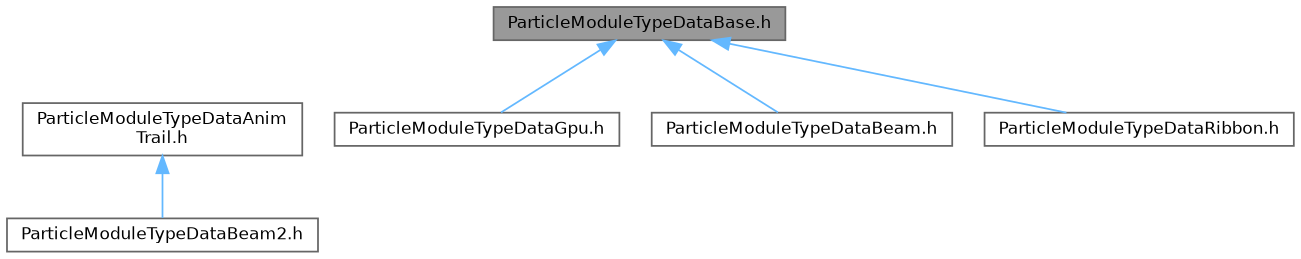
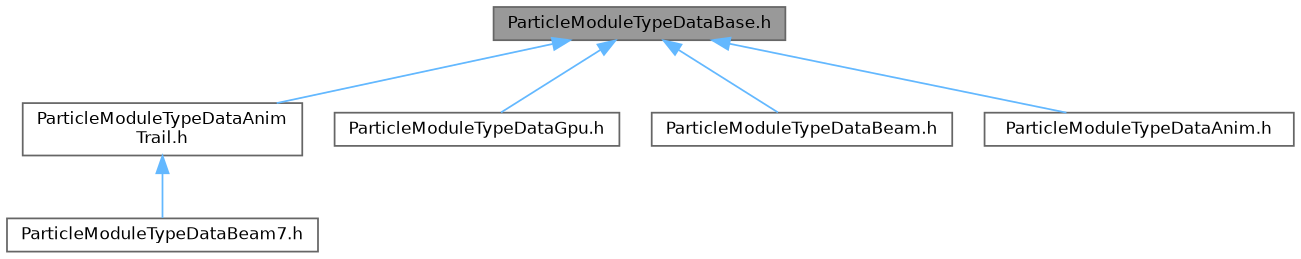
edge "ParticleModuleTypeDataAnim Trail.h" -> "ParticleModuleTypeDataBase.h": added
node "ParticleModuleTypeDataRibbon.h": label "ParticleModuleTypeDataRibbon.h" -> "ParticleModuleTypeDataAnim.h"
node "ParticleModuleTypeDataBeam2.h": label "ParticleModuleTypeDataBeam2.h" -> "ParticleModuleTypeDataBeam7.h"
